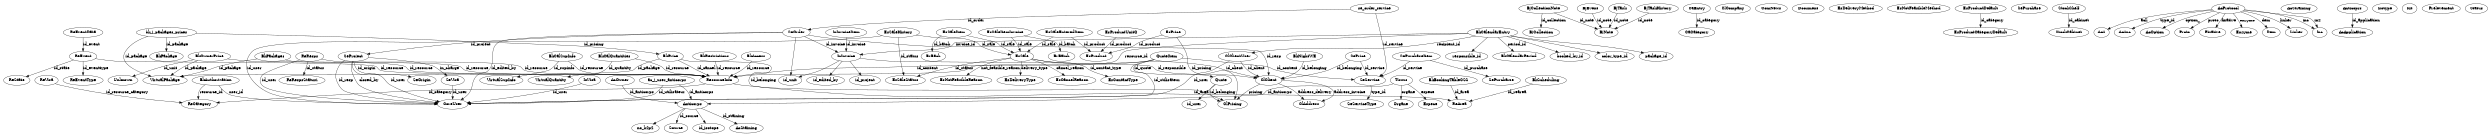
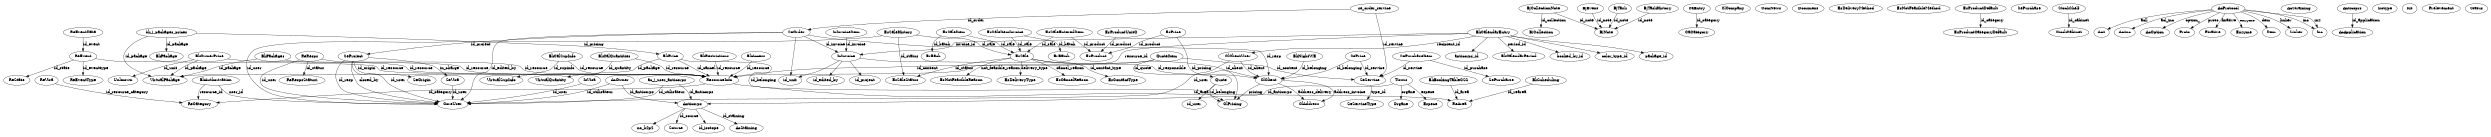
edge "AcProtocol" -> "Aciinc": label "type_id" -> "acl_inc"
node "responsible_id": label "responsible_id" -> "anticorps_id"
edge "QuoteItem" -> "CoreUser": now "AcOwner" -> "CoreUser"
